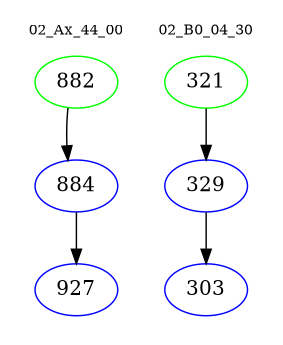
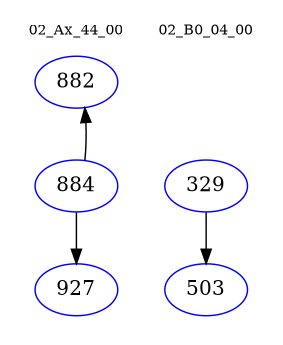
cluster "02_B0_04_30": label "02_B0_04_30" -> "02_B0_04_00"
node "882": color green -> blue
node "321": removed
edge "882" -> "884": reversed
node "303": label "303" -> "503"
